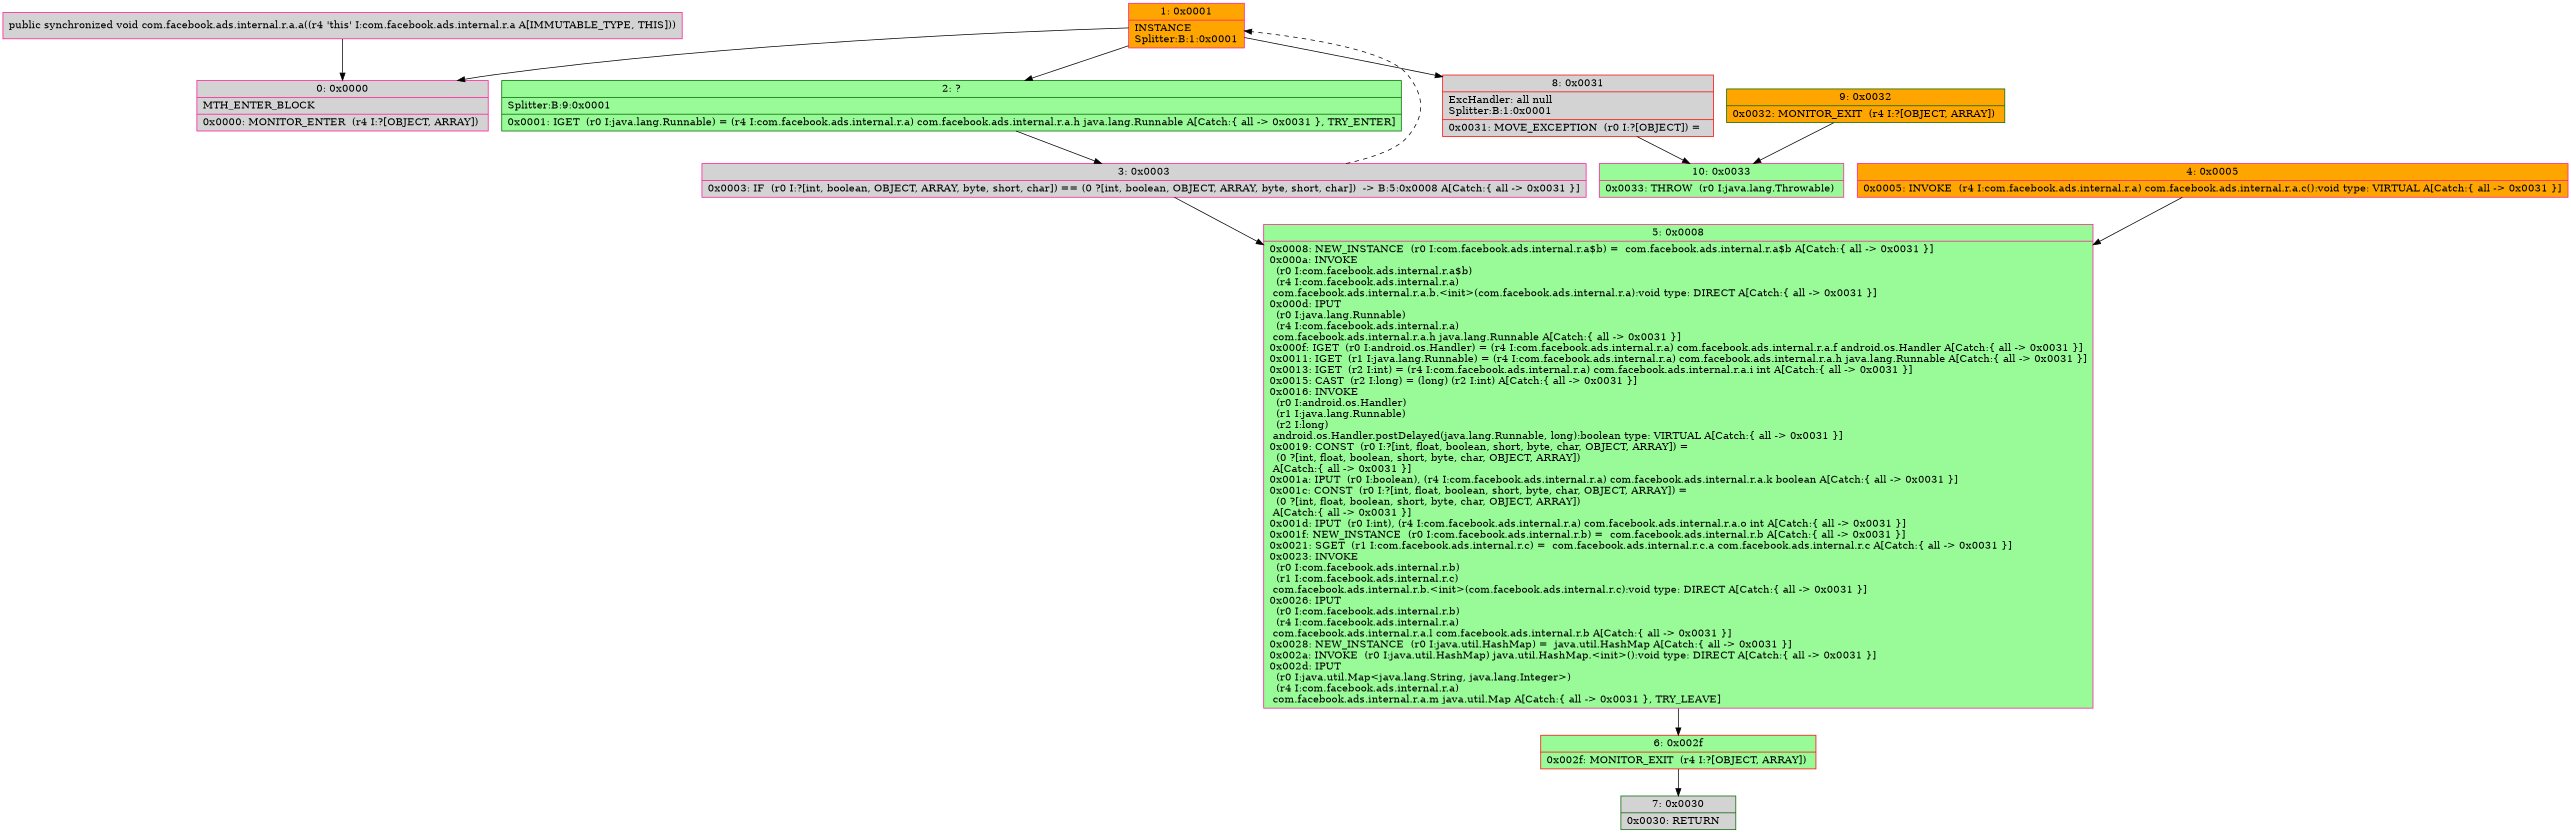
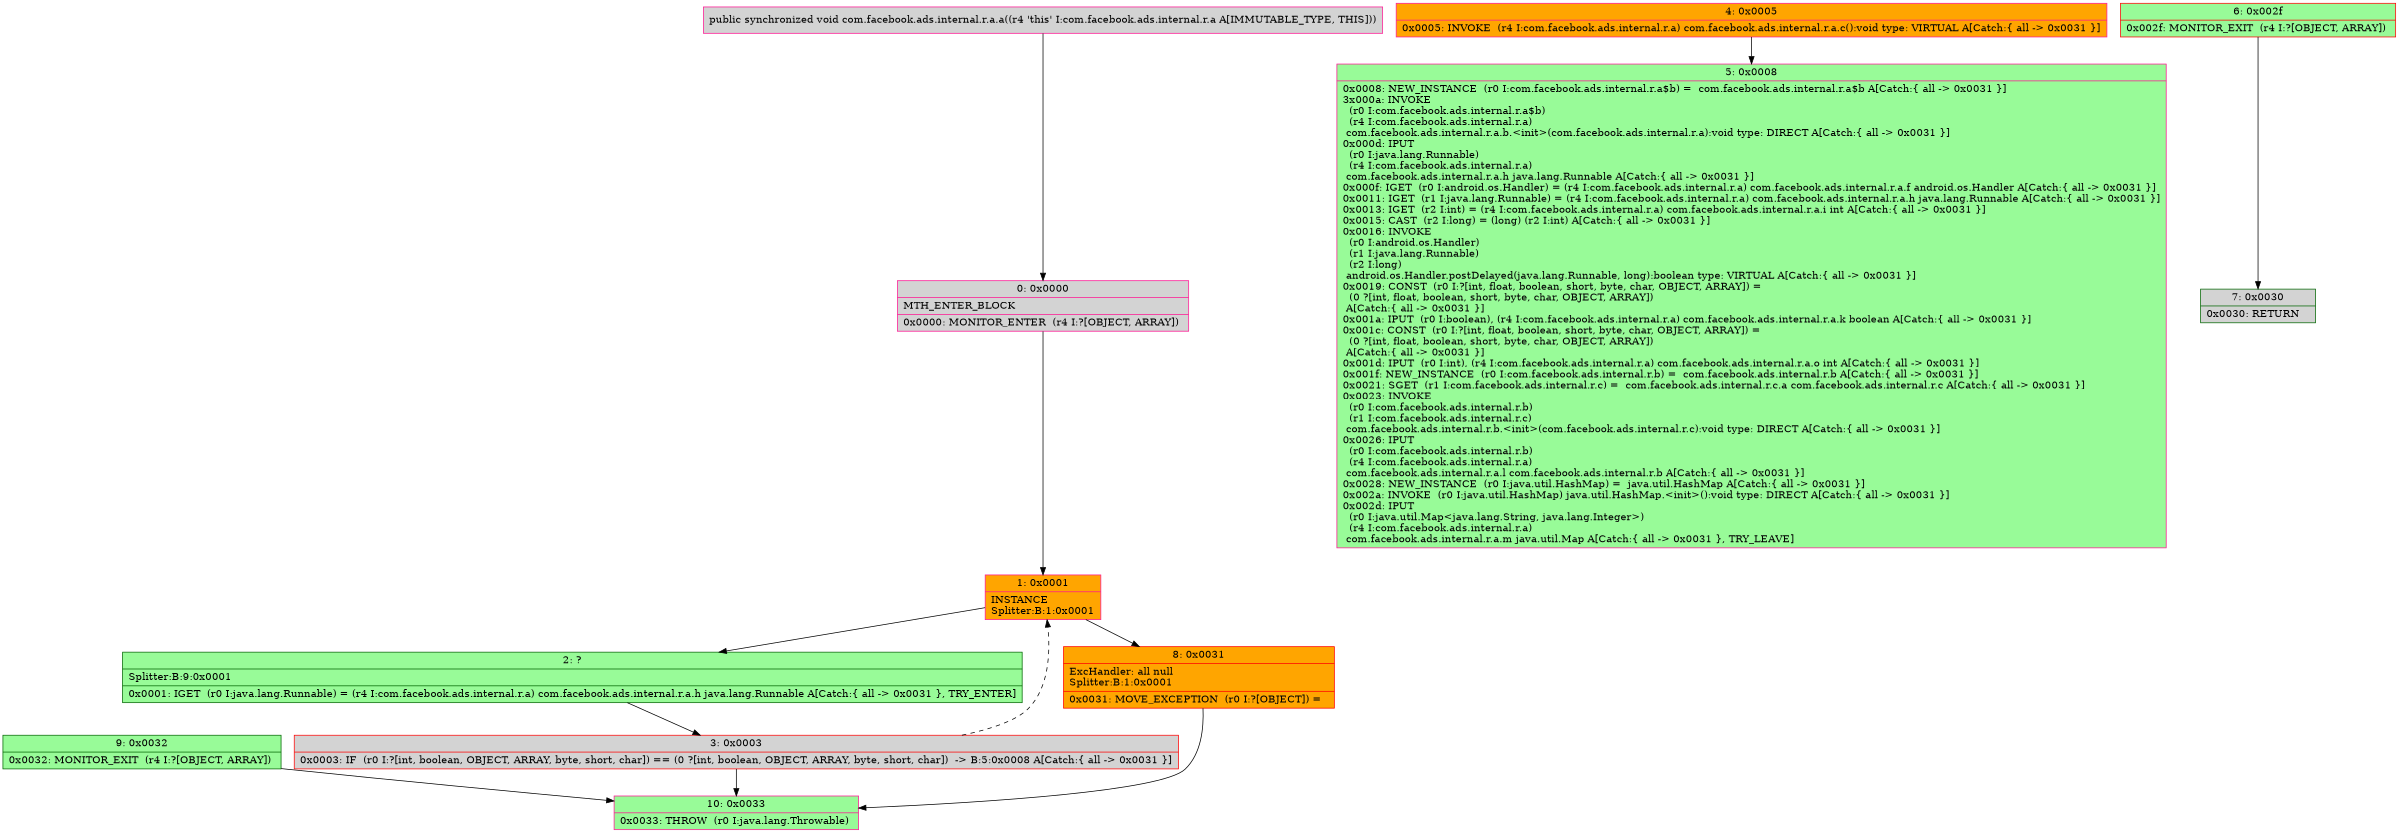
edge "1: 0x0001" -> "0: 0x0000": reversed
node "8: 0x0031": fillcolor lightgrey -> orange
node "9: 0x0032": fillcolor orange -> palegreen
node "3: 0x0003": color deeppink -> red
edge "3: 0x0003" -> "5: 0x0008": now "3: 0x0003" -> "10: 0x0033"
node "5: 0x0008": text "0x000a: INVOKE" -> "3x000a: INVOKE"
edge "5: 0x0008" -> "6: 0x002f": removed
